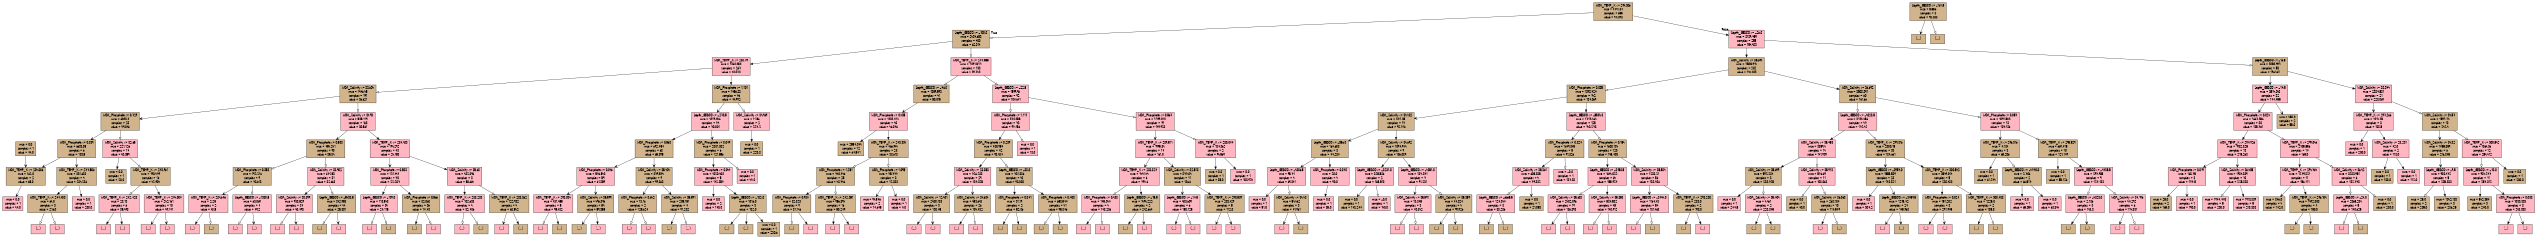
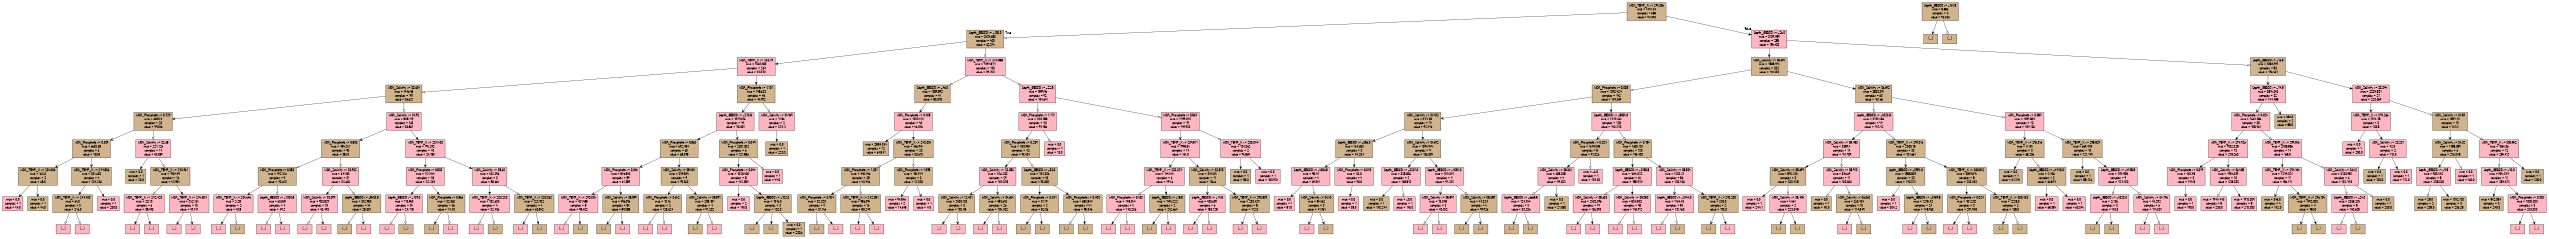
edge "mse = 0.0 samples = 1 value = 74.0" -> "WOA_TEMP_K <= 284.006 mse = 162.0 samples = 2 value = 65.0": reversed
edge "WOA_Salinity <= 28.231 mse = 72.0 samples = 2 value = 118.0" -> "mse = 0.0 samples = 1 value = 130.0": arrowhead vee -> normal
node "mse = -0.0 samples = 1 value = 187.38": label "mse = -0.0 samples = 1 value = 187.38" -> "mse = -6.0 samples = 1 value = 187.38"
node "mse = 0.0 samples = 1 value = 160.0": added
node "mse = 0.0 samples = 1 value = 277.5": label "mse = 0.0 samples = 1 value = 277.5" -> "mse = 0.0 samples = 1 value = 277.1"
node "mse = 25.0 samples = 2 value = 165.0": removed
